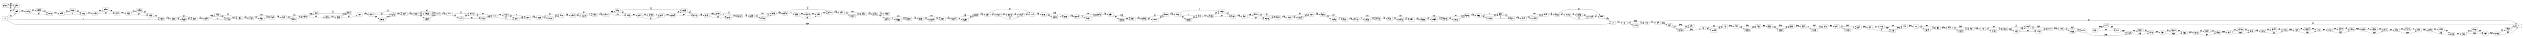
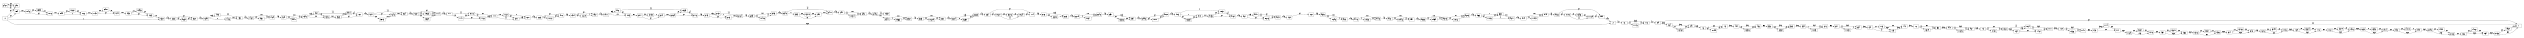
edge "9974" -> "7612": added, label "64"
edge "7561" -> "7573": added, label "81"
edge "7405" -> "7426": removed, label "81"
node "10844": removed
edge "13482" -> "346": now "291" -> "346"
edge "1147" -> "1189": now "1147" -> "1150"
